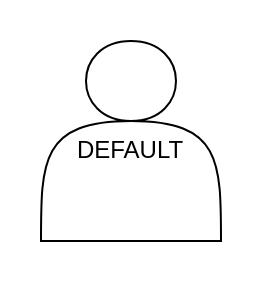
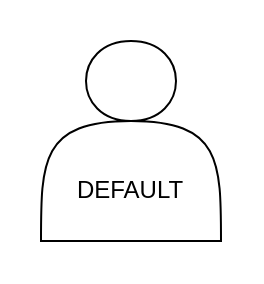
node "DEFAULT": moved (131, 151) -> (131, 191)
